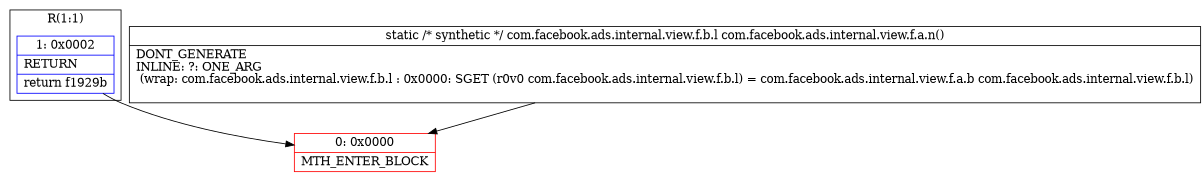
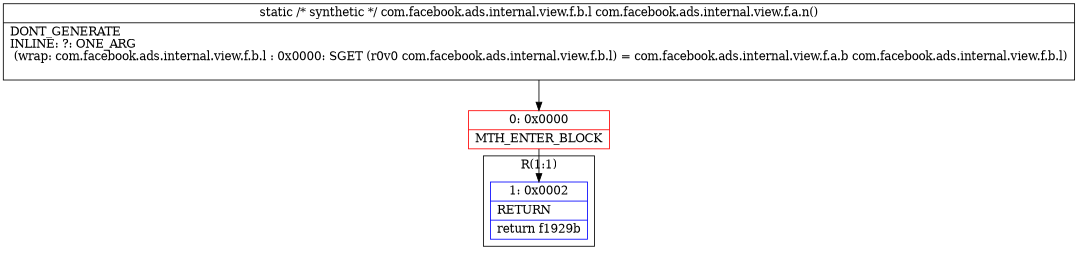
edge "1: 0x0002" -> "0: 0x0000": reversed
